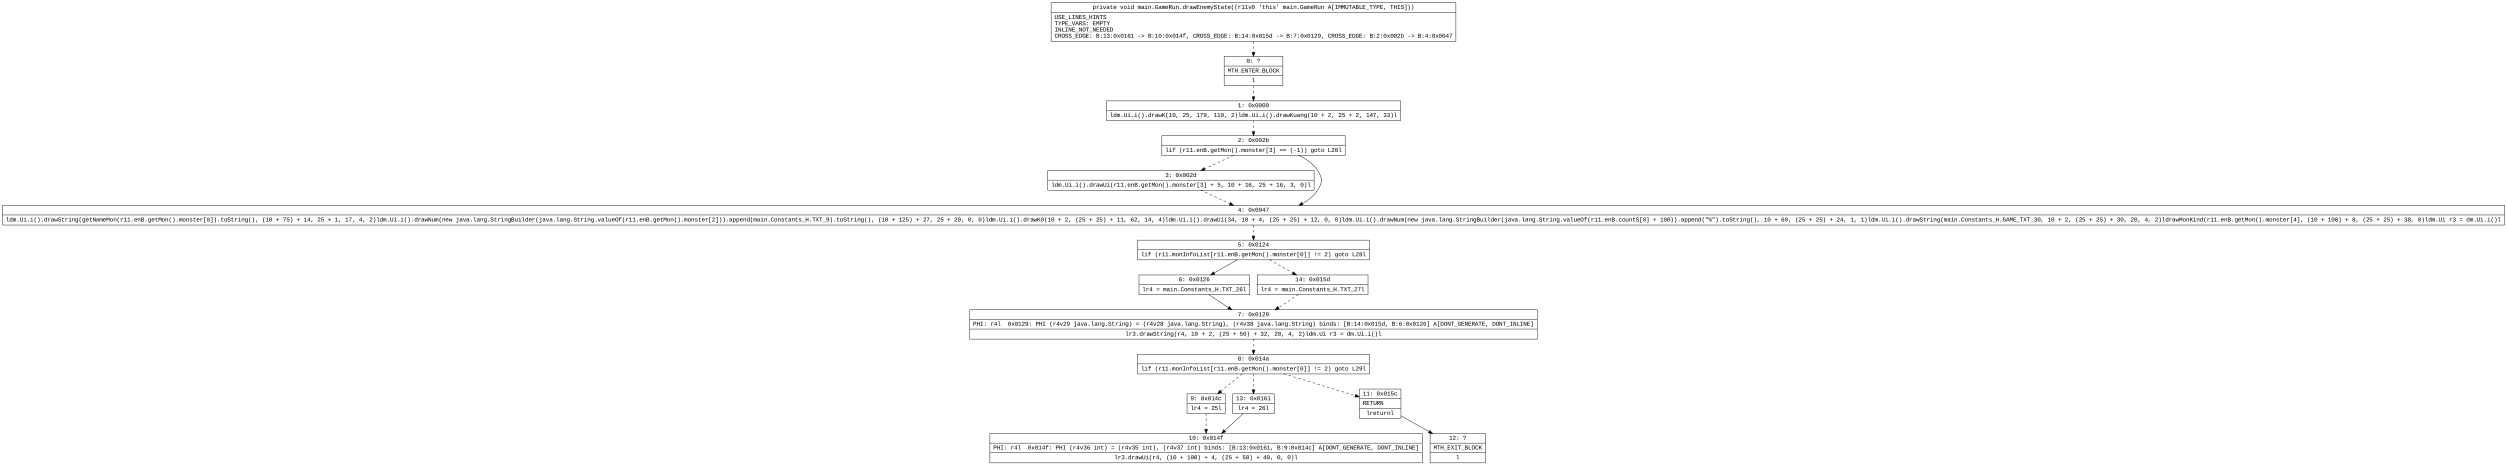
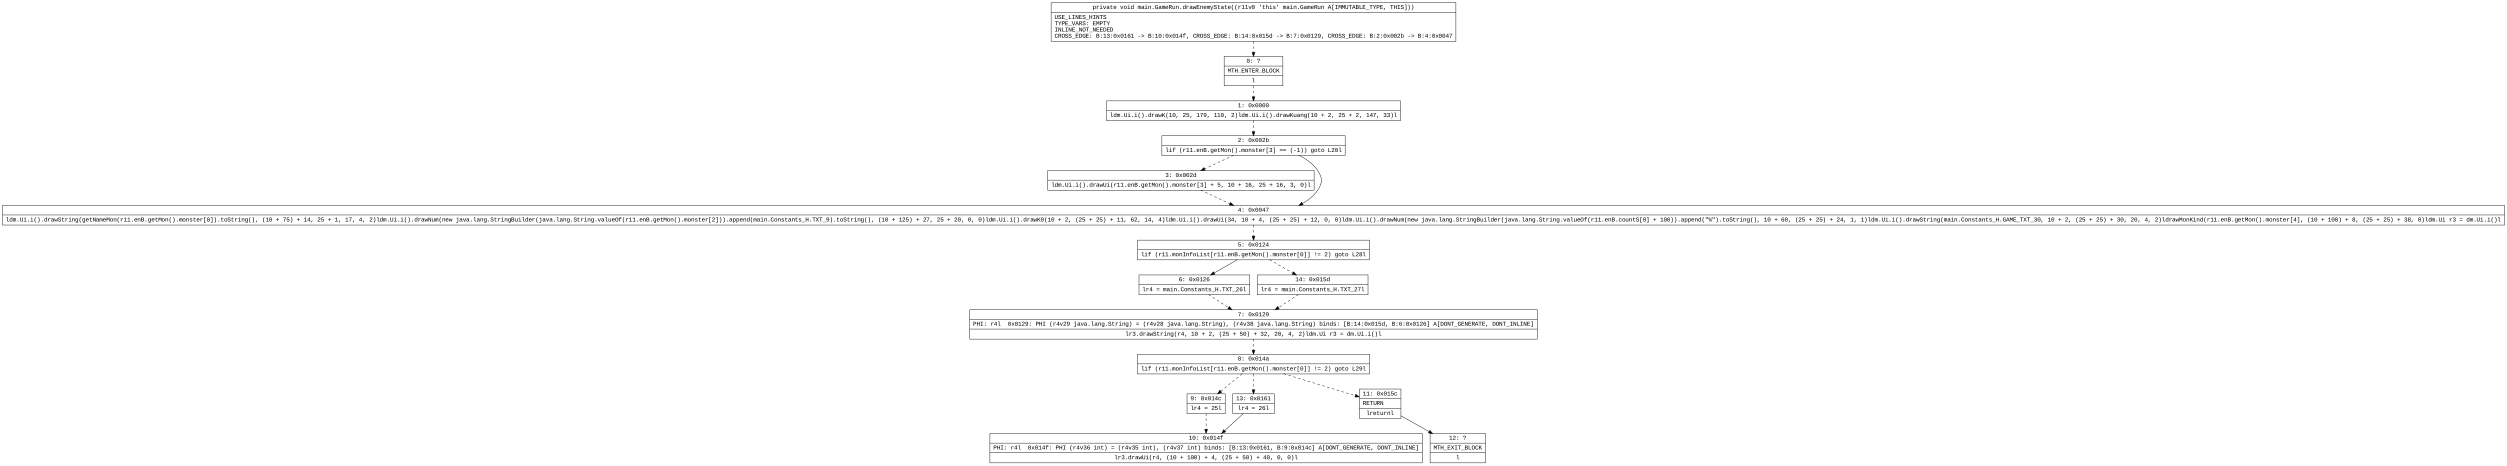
edge "6: 0x0126" -> "7: 0x0129": style solid -> dashed
